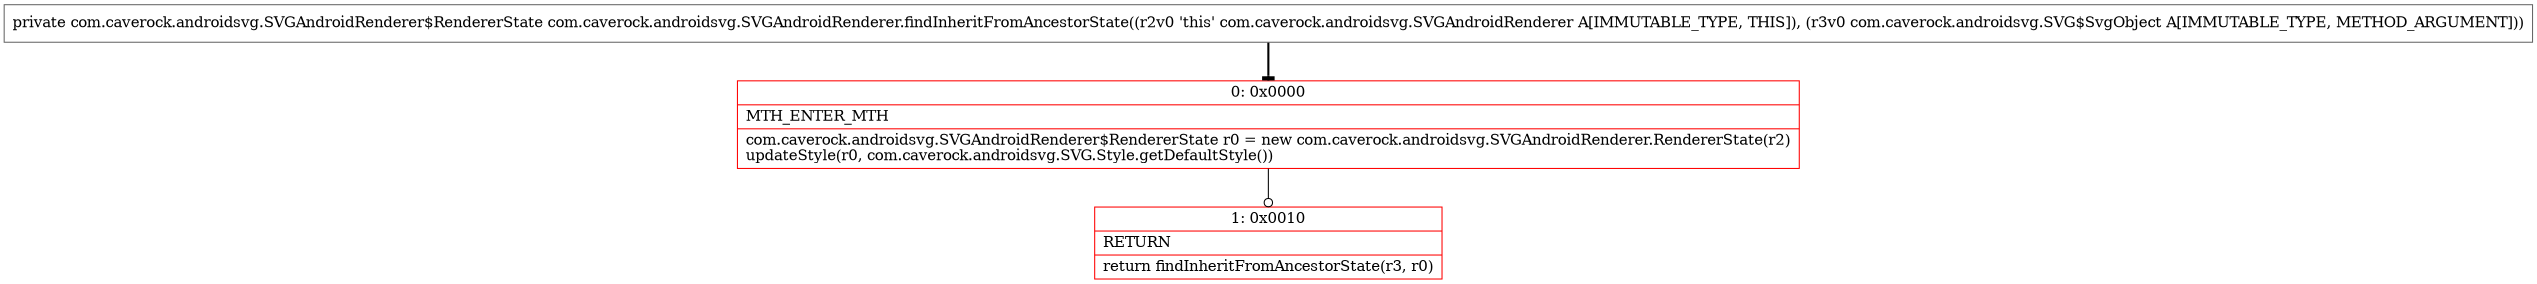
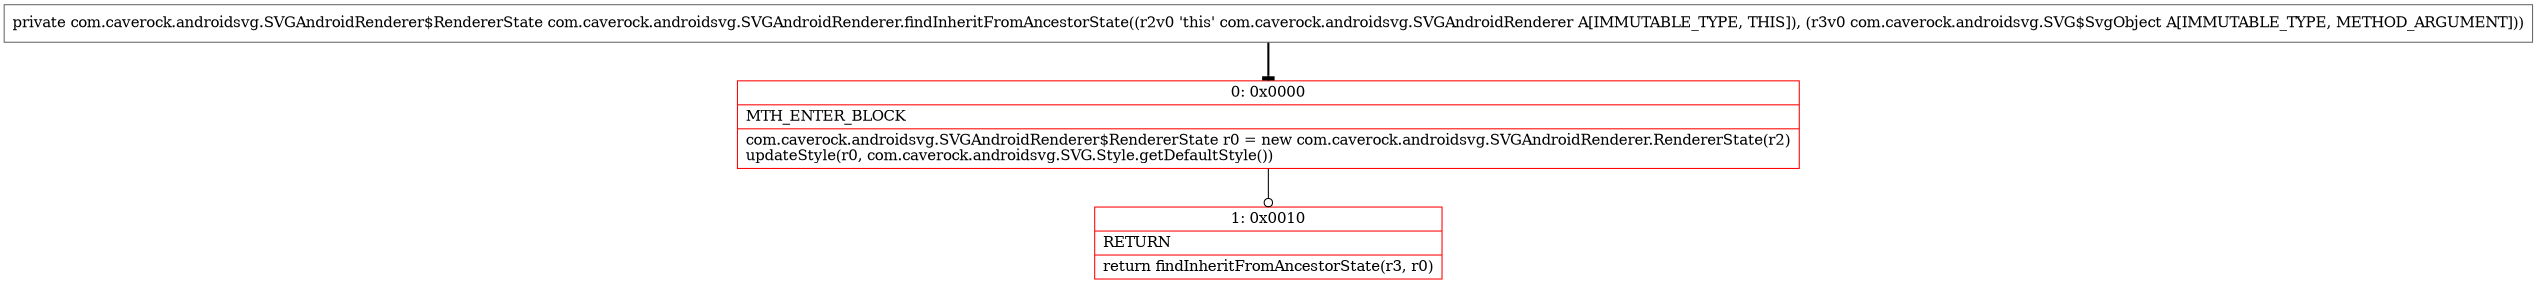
node "0: 0x0000": text "MTH_ENTER_MTH" -> "MTH_ENTER_BLOCK"
